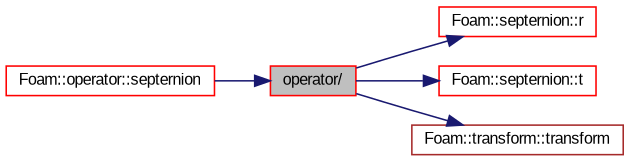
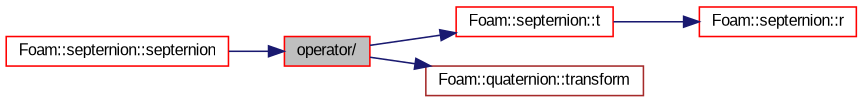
edge "operator/" -> "Foam::septernion::r": now "Foam::septernion::t" -> "Foam::septernion::r"
node "Foam::operator::septernion": label "Foam::operator::septernion" -> "Foam::septernion::septernion"
node "Foam::transform::transform": label "Foam::transform::transform" -> "Foam::quaternion::transform"
